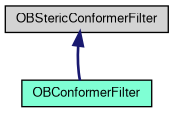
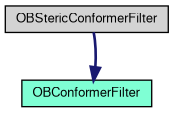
edge "OBConformerFilter" -> "OBStericConformerFilter": reversed
